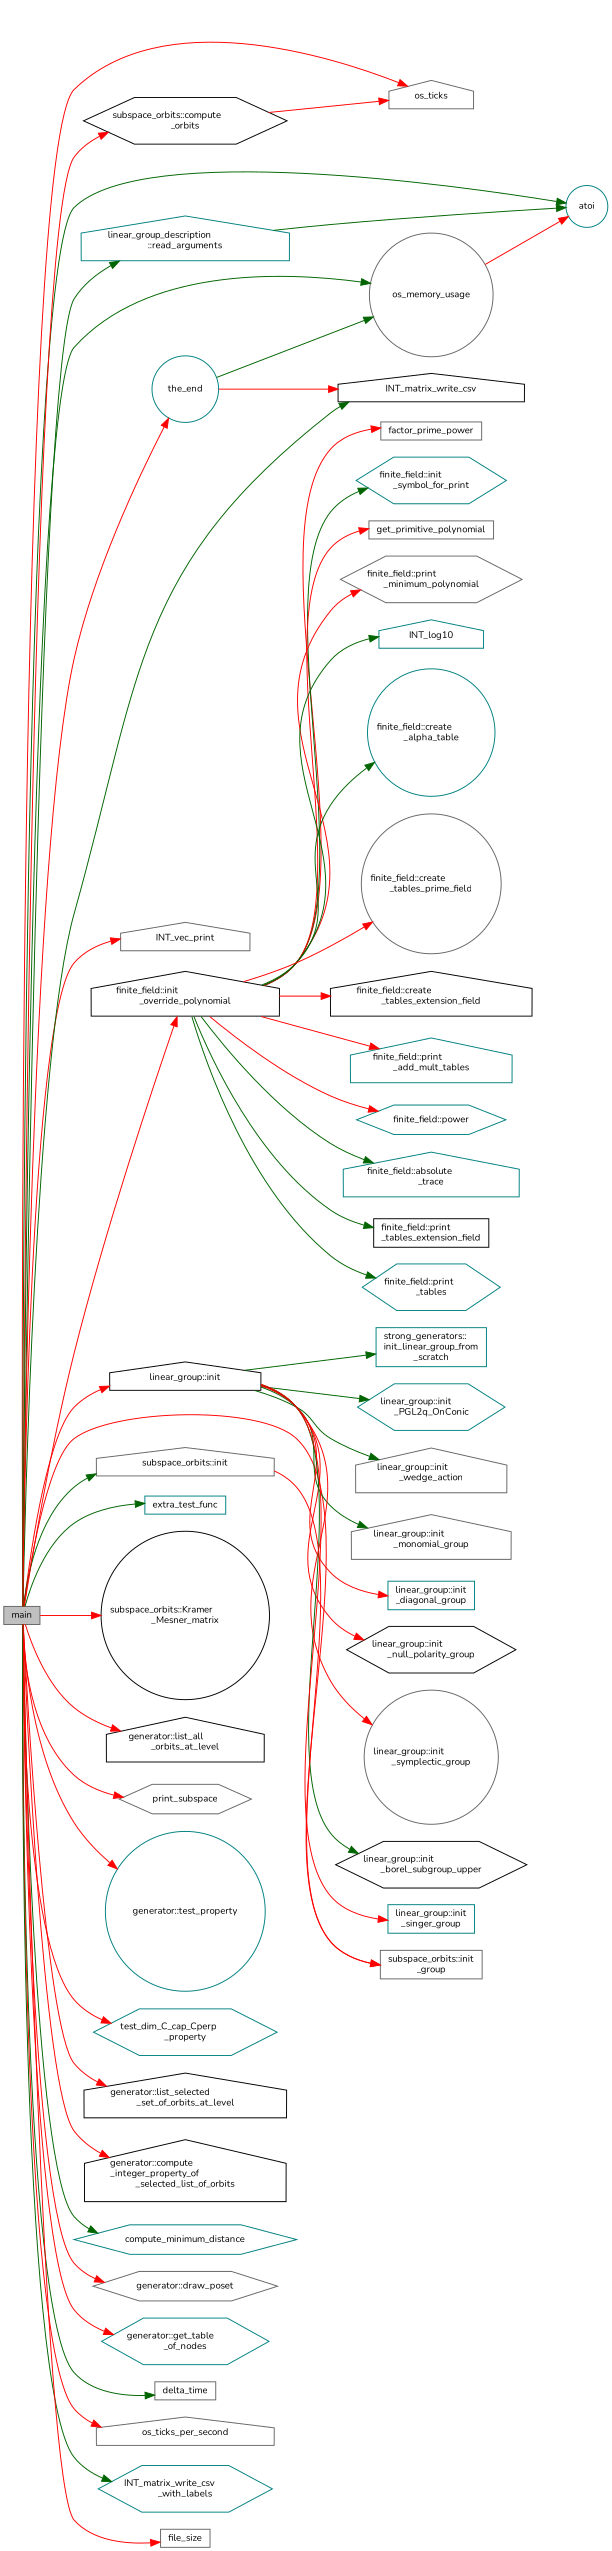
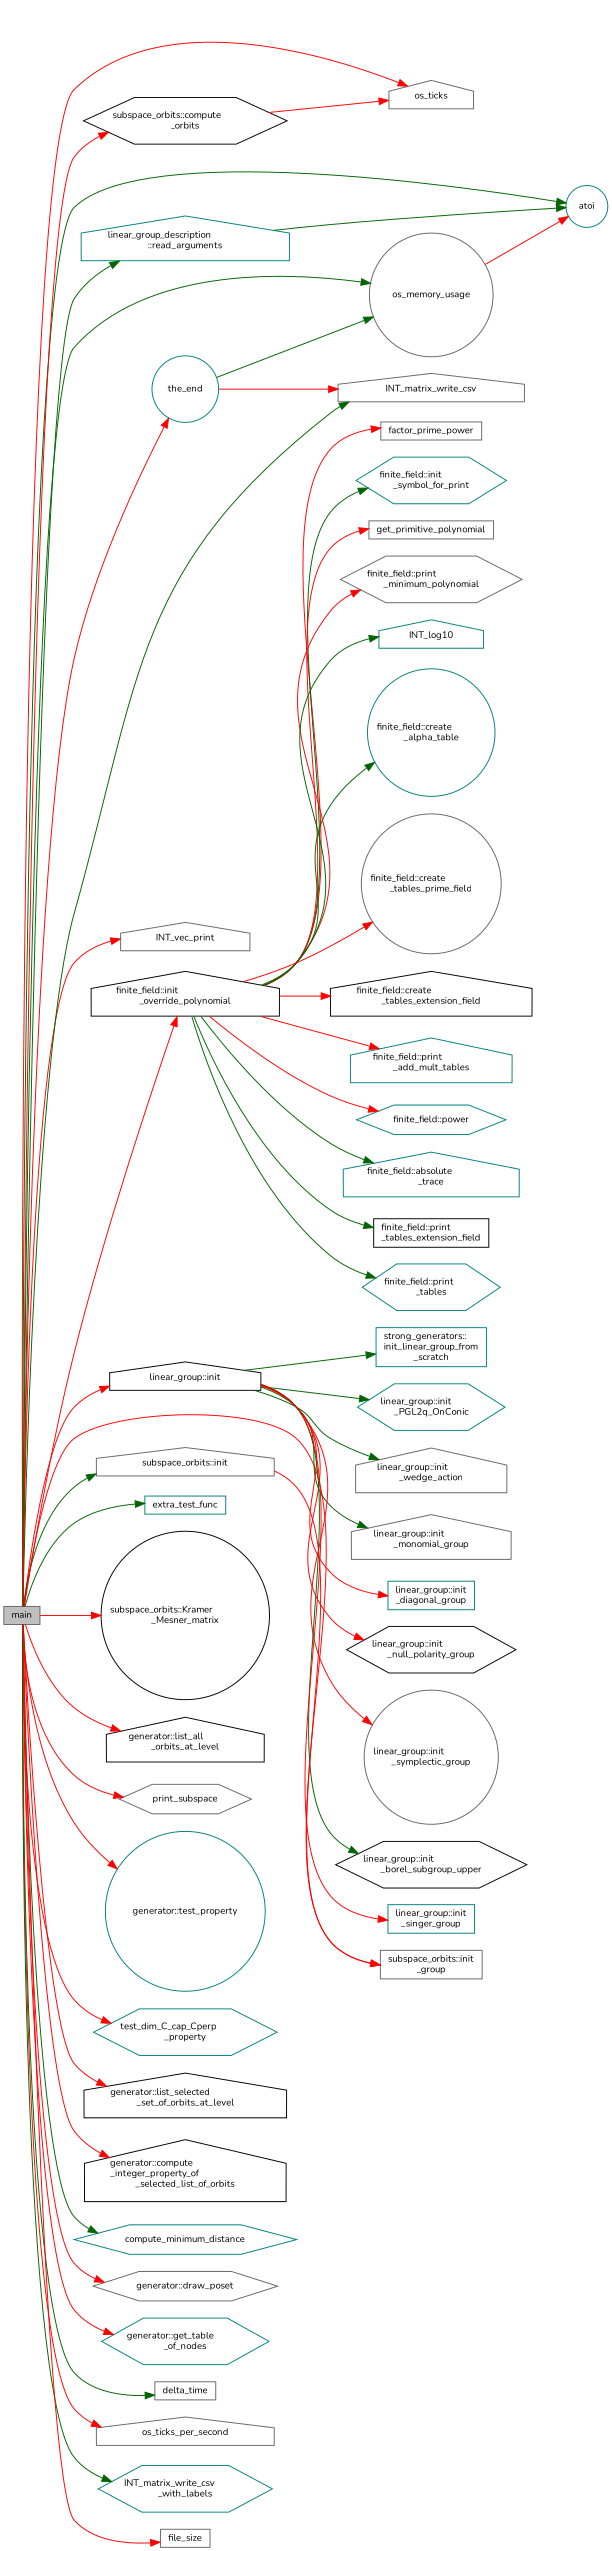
node "INT_matrix_write_csv": color black -> gray40
